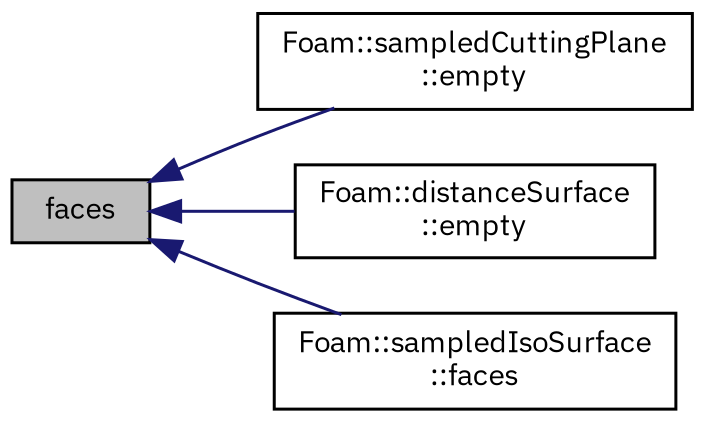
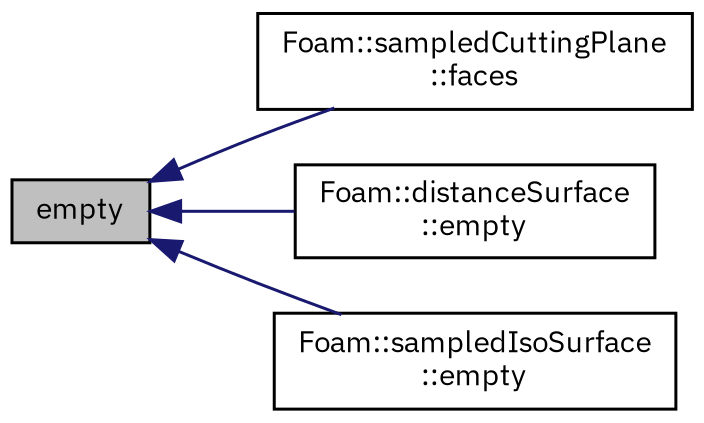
node "Foam::sampledCuttingPlane ::empty": label "Foam::sampledCuttingPlane ::empty" -> "Foam::sampledCuttingPlane ::faces"
node "faces": label "faces" -> "empty"
node "Foam::sampledIsoSurface ::faces": label "Foam::sampledIsoSurface ::faces" -> "Foam::sampledIsoSurface ::empty"
